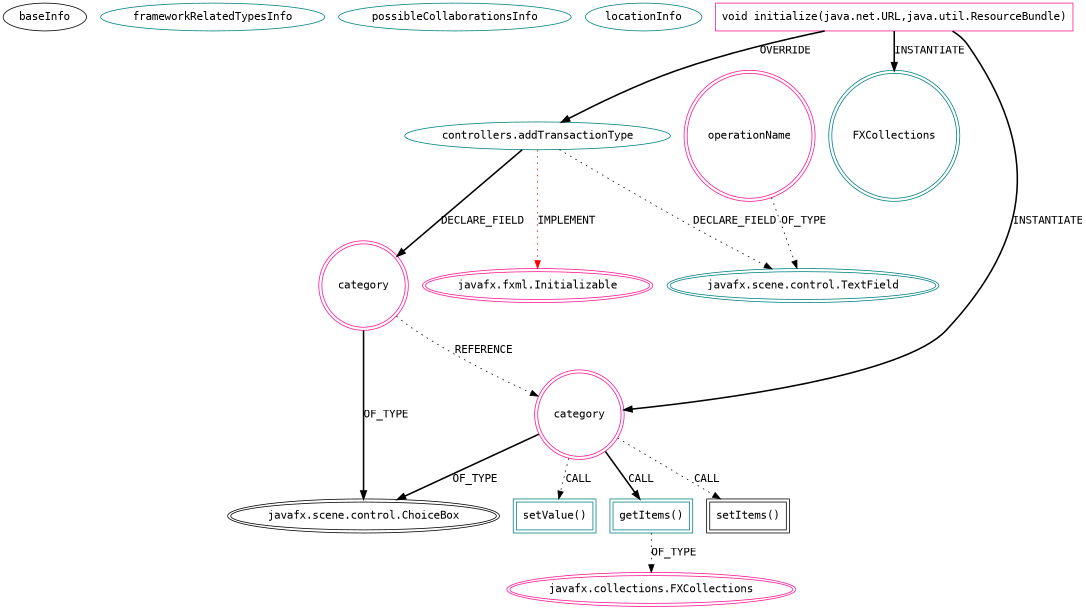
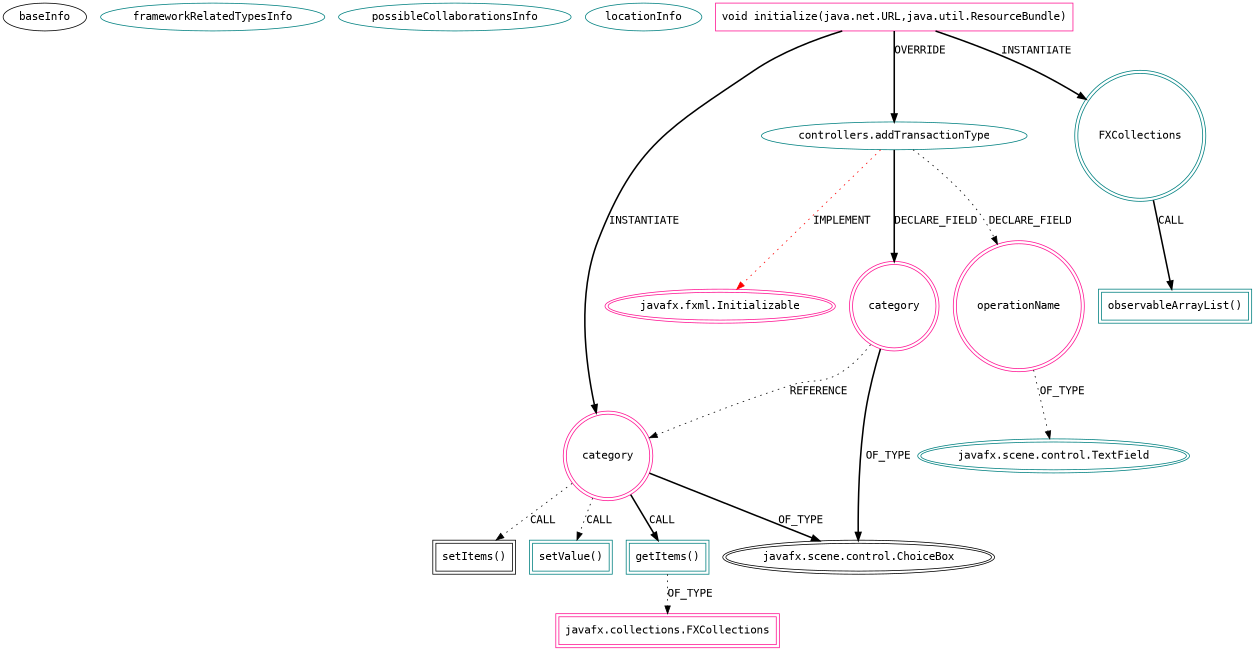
edge "controllers.addTransactionType" -> "javafx.scene.control.TextField": now "controllers.addTransactionType" -> "operationName"
node "observableArrayList()": added
node "javafx.collections.FXCollections": shape ellipse -> box
